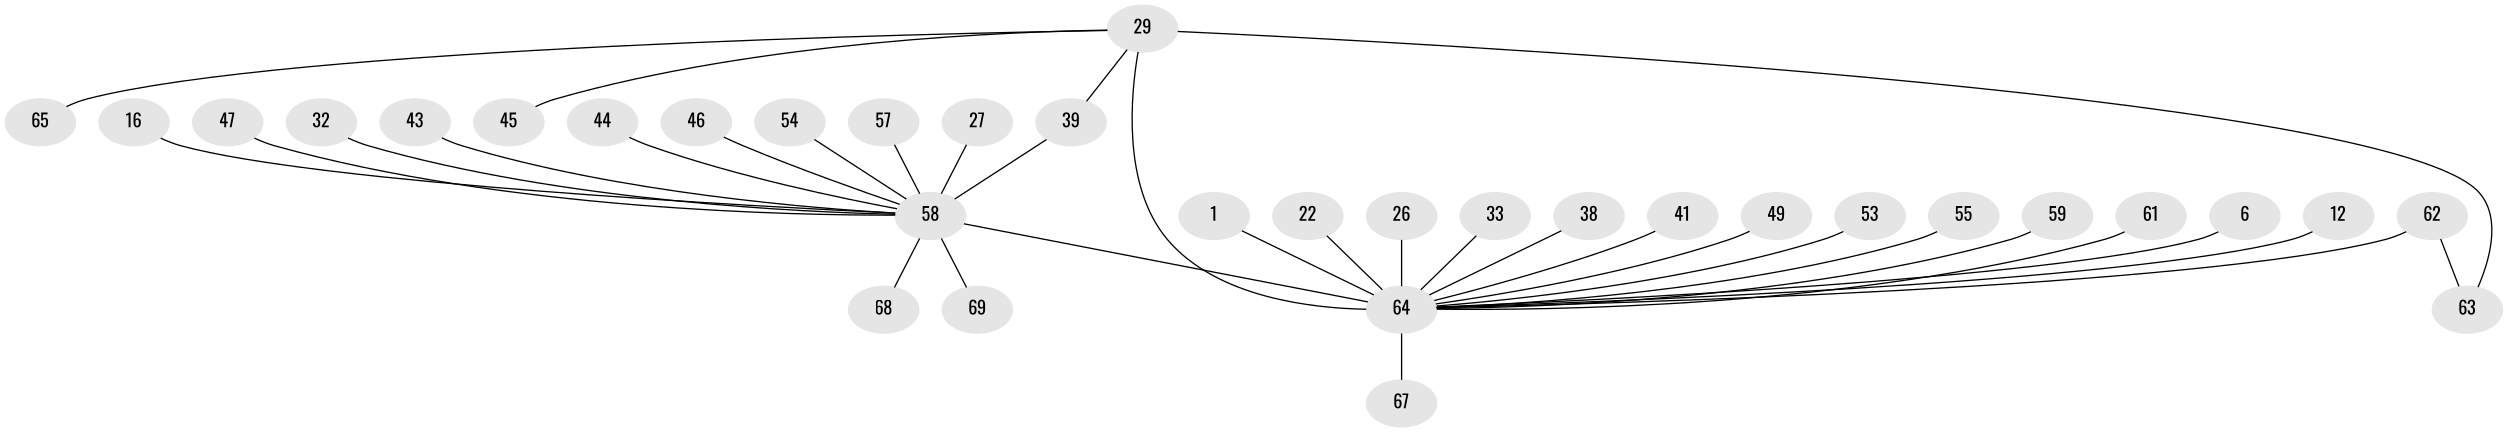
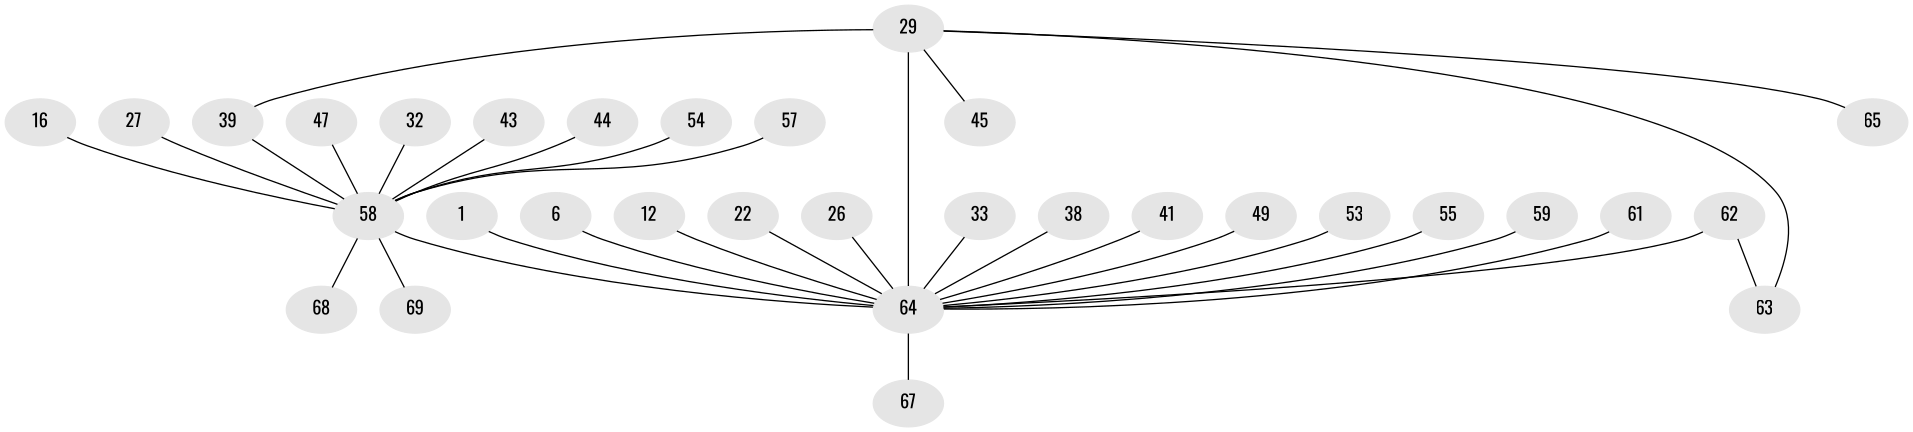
node "46": removed
